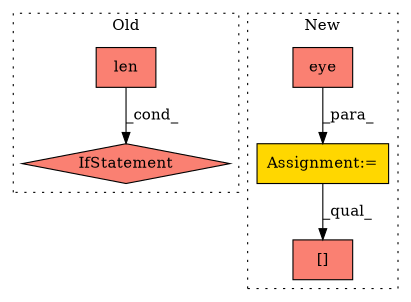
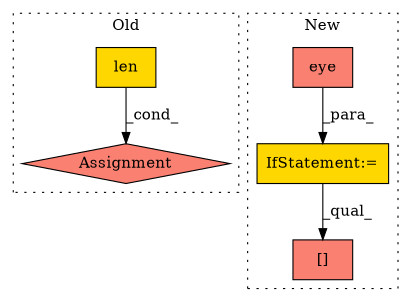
node "len": fillcolor salmon -> gold
node "IfStatement": label "IfStatement" -> "Assignment"
node "Assignment:=": label "Assignment:=" -> "IfStatement:="
